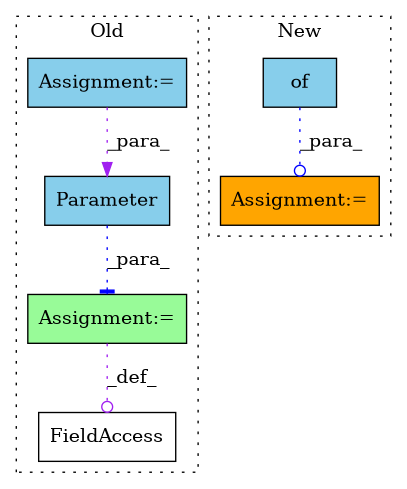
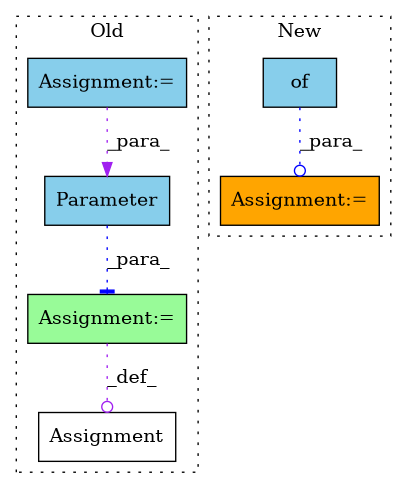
node "FieldAccess": label "FieldAccess" -> "Assignment"
